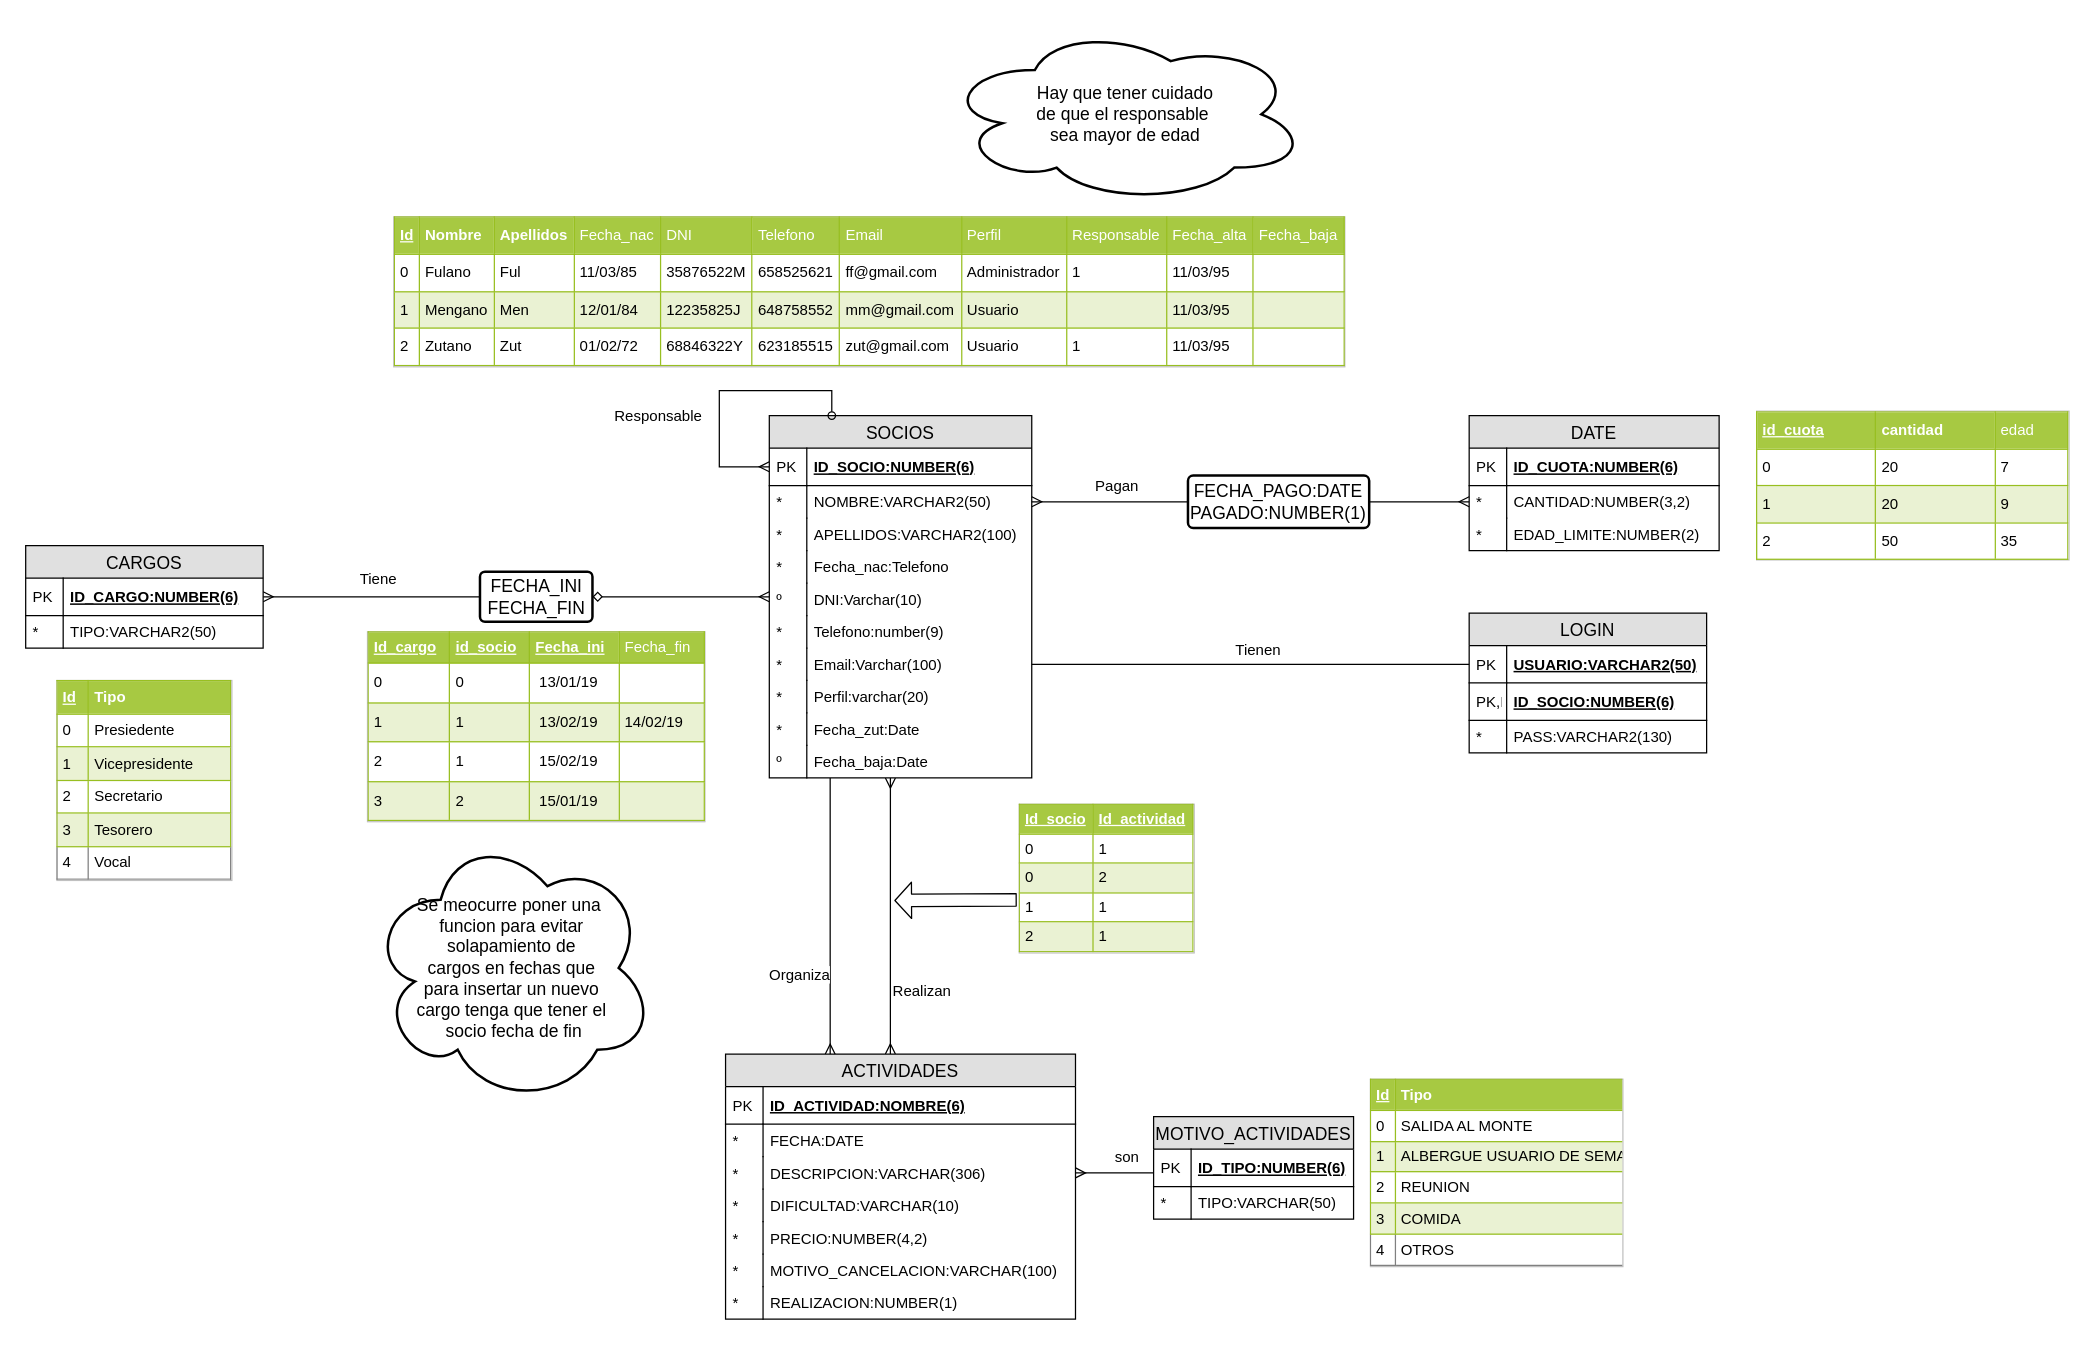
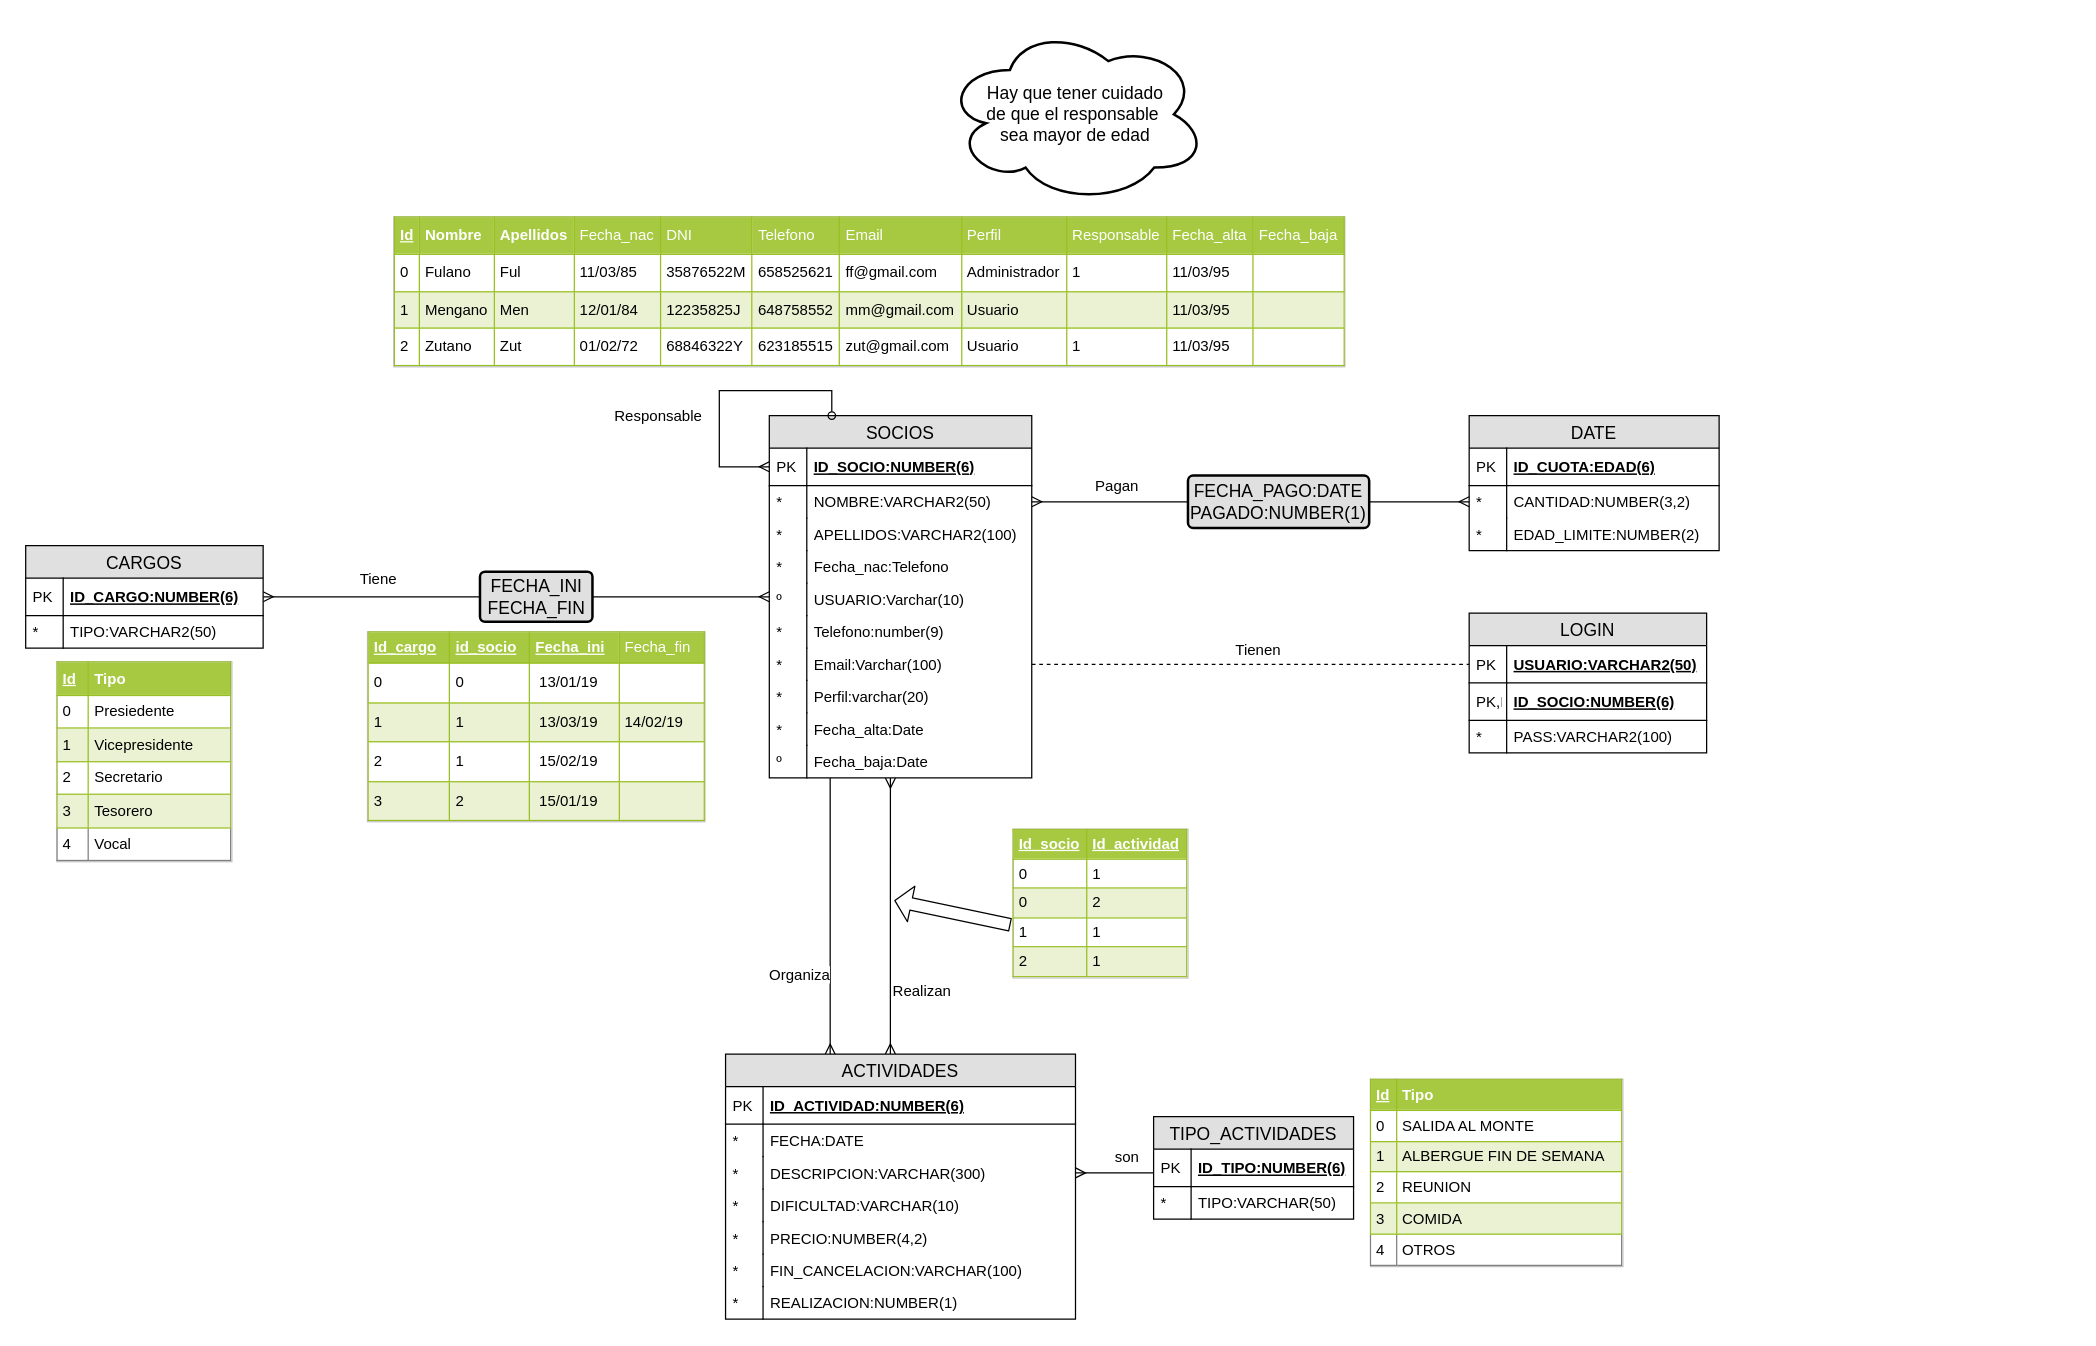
node "Hay que tener cuidado de que el responsable sea mayor de edad": size 363x178 -> 263x178
node "ID_CUOTA:NUMBER(6)": label "ID_CUOTA:NUMBER(6)" -> "ID_CUOTA:EDAD(6)"
node "id_cuotacantidadedad 0 20 7 1 20 9 2 50 35": removed
node "FECHA_PAGO:DATE PAGADO:NUMBER(1)": fillcolor #ffffff -> #e0e0e0
node "FECHA_INI FECHA_FIN": fillcolor #ffffff -> #e0e0e0
edge "FECHA_INI FECHA_FIN" -- "SOCIOS": arrowhead diamond -> none
node "DNI:Varchar(10)": label "DNI:Varchar(10)" -> "USUARIO:Varchar(10)"
edge "Email:Varchar(100)" -- "USUARIO:VARCHAR2(50)": style solid -> dashed
node "Id_cargoid_socioFecha_iniFecha_fin 0 0 13/01/19 1 1 13/02/19 14/02/19 2 1 15/02/19 3 2 15/01/19": label "Id_cargoid_socioFecha_iniFecha_fin 0 0 13/01/19 1 1 13/02/19 14/02/19 2 1 15/02/19 3 2 15/01/19" -> "Id_cargoid_socioFecha_iniFecha_fin 0 0 13/01/19 1 1 13/03/19 14/02/19 2 1 15/02/19 3 2 15/01/19"
node "Fecha_zut:Date": label "Fecha_zut:Date" -> "Fecha_alta:Date"
node "PASS:VARCHAR2(130)": label "PASS:VARCHAR2(130)" -> "PASS:VARCHAR2(100)"
node "IdTipo 0 Presiedente 1 Vicepresidente 2 Secretario 3 Tesorero 4 Vocal": moved (144, 781) -> (144, 762)
node "Id_socioId_actividad 0 1 0 2 1 1 2 1": moved (1107, 879) -> (1101, 904)
node "Se meocurre poner una funcion para evitar solapamiento de cargos en fechas que para insertar un nuevo cargo tenga que tener el socio fecha de fin": removed
node "ID_ACTIVIDAD:NOMBRE(6)": label "ID_ACTIVIDAD:NOMBRE(6)" -> "ID_ACTIVIDAD:NUMBER(6)"
node "IdTipo 0 SALIDA AL MONTE 1 ALBERGUE USUARIO DE SEMANA 2 REUNION 3 COMIDA 4 OTROS": label "IdTipo 0 SALIDA AL MONTE 1 ALBERGUE USUARIO DE SEMANA 2 REUNION 3 COMIDA 4 OTROS" -> "IdTipo 0 SALIDA AL MONTE 1 ALBERGUE FIN DE SEMANA 2 REUNION 3 COMIDA 4 OTROS"
node "MOTIVO_ACTIVIDADES": label "MOTIVO_ACTIVIDADES" -> "TIPO_ACTIVIDADES"
node "DESCRIPCION:VARCHAR(306)": label "DESCRIPCION:VARCHAR(306)" -> "DESCRIPCION:VARCHAR(300)"
node "MOTIVO_CANCELACION:VARCHAR(100)": label "MOTIVO_CANCELACION:VARCHAR(100)" -> "FIN_CANCELACION:VARCHAR(100)"
